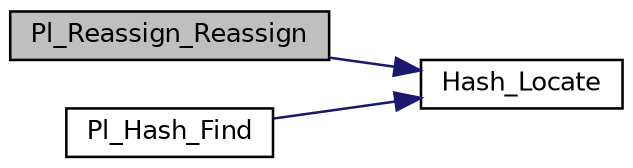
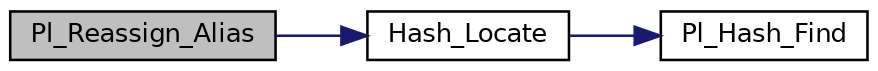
node "Pl_Reassign_Reassign": label "Pl_Reassign_Reassign" -> "Pl_Reassign_Alias"
edge "Pl_Hash_Find" -> "Hash_Locate": reversed
